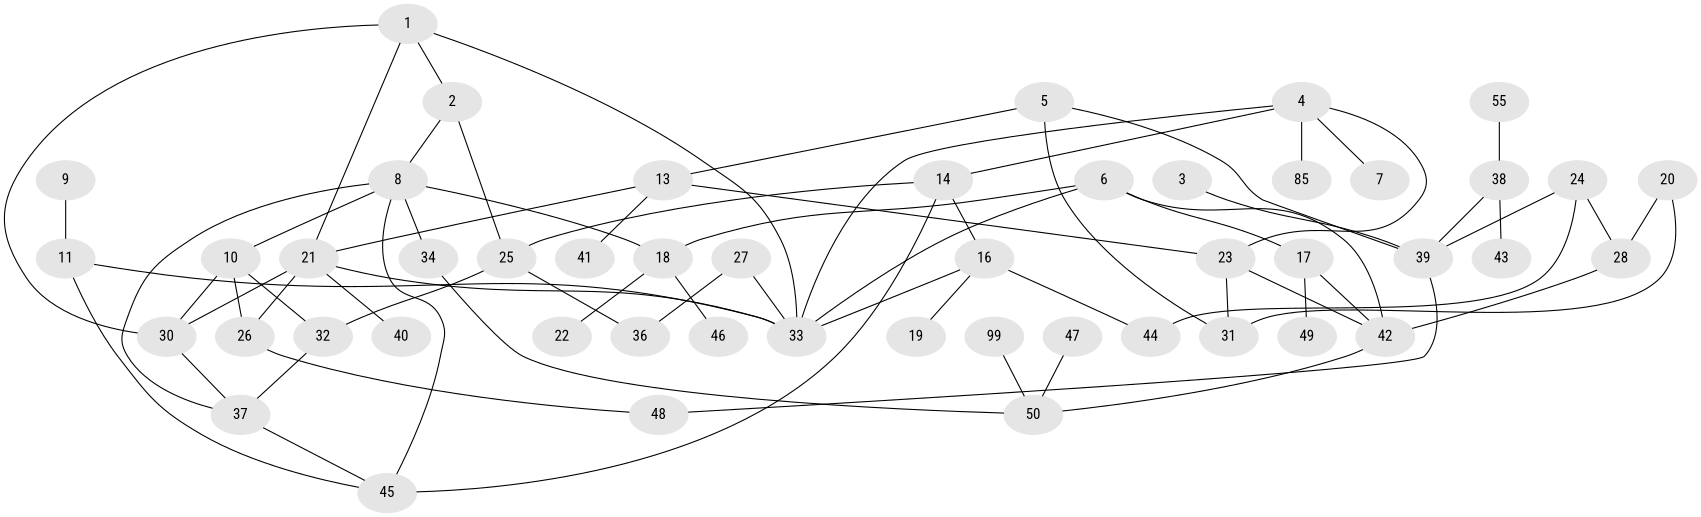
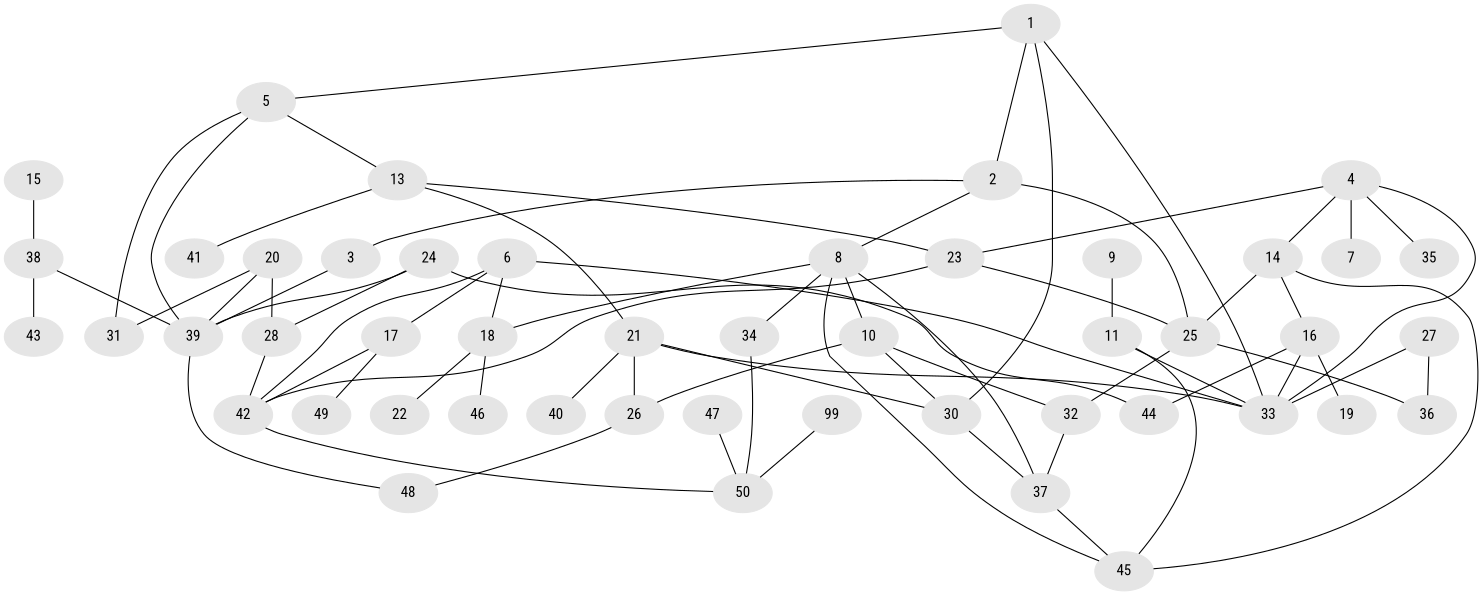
node "55": label "55" -> "15"
edge "1" -- "21": now "1" -- "5"
node "85": label "85" -> "35"
edge "2" -- "3": added
edge "20" -- "39": added
edge "23" -- "31": now "23" -- "25"
